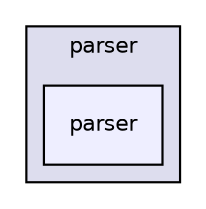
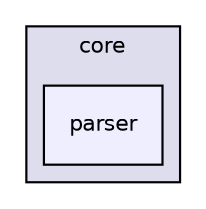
cluster "parser": label "parser" -> "core"
